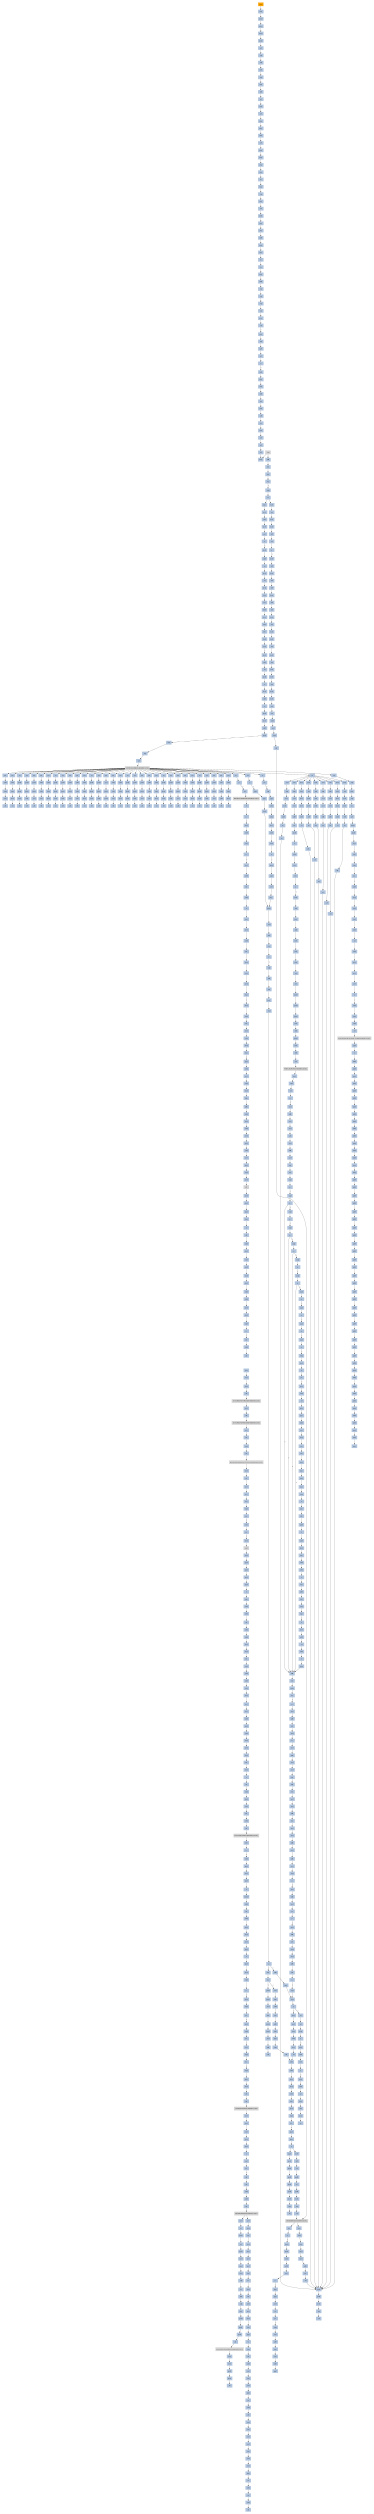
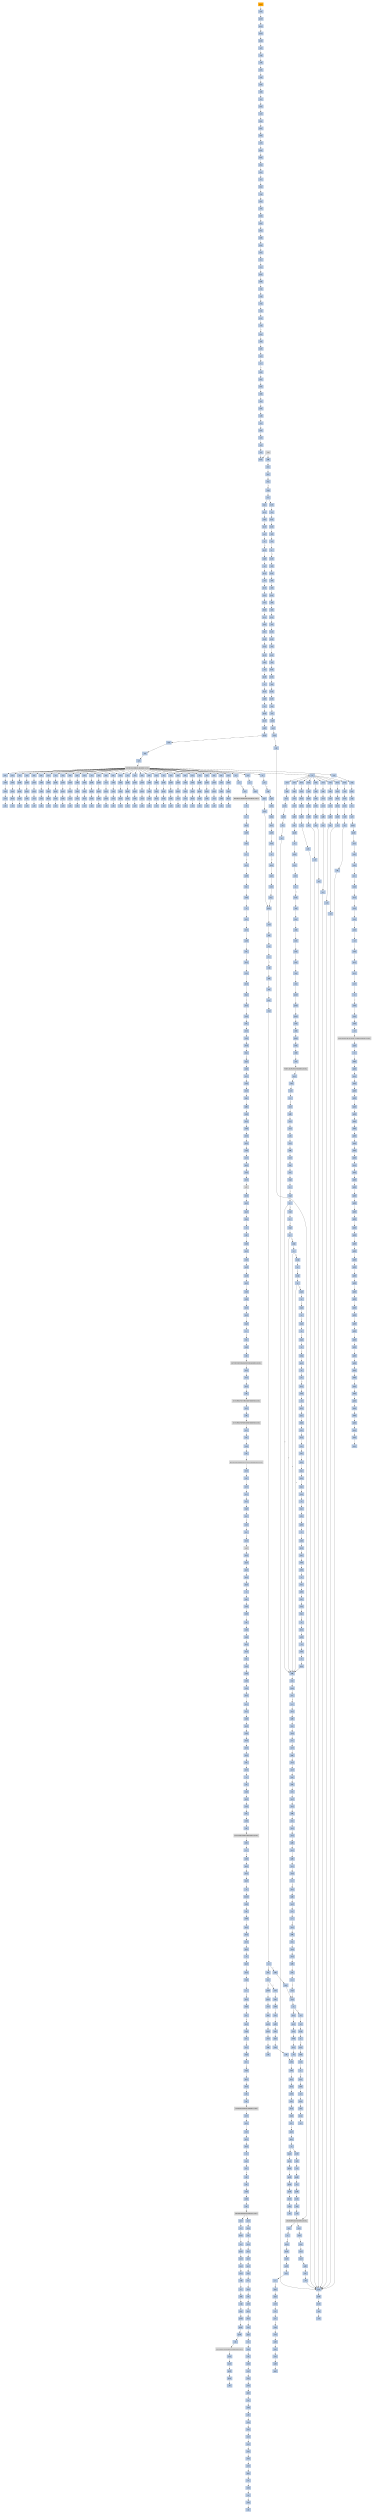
node "GETSYSTEMTIMEASFILETIME-KERNEL32-DLL": added
